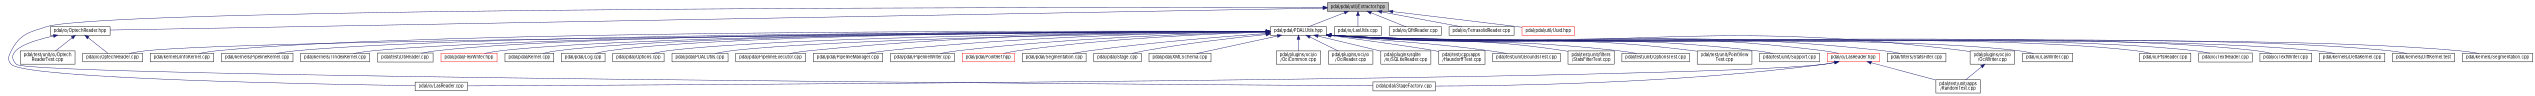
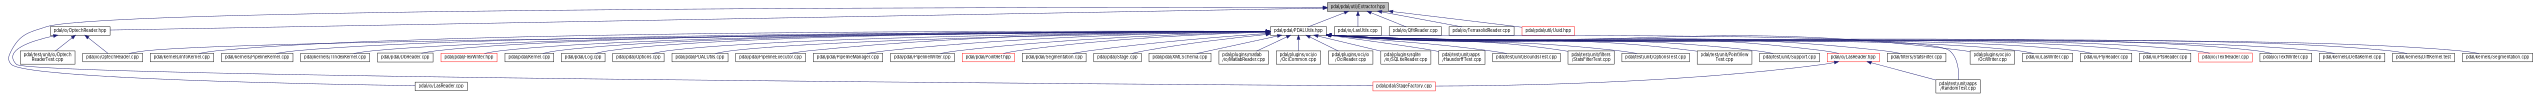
node "pdal/test/DbReader.cpp": label "pdal/test/DbReader.cpp" -> "pdal/pdal/DbReader.cpp"
node "pdal/plugins/matlab /io/MatlabReader.cpp": added
node "pdal/test/cpp/apps /HausdorffTest.cpp": label "pdal/test/cpp/apps /HausdorffTest.cpp" -> "pdal/test/unit/apps /HausdorffTest.cpp"
node "pdal/io/PlyReader.cpp": added
node "pdal/io/TextReader.cpp": color black -> red
edge "pdal/test/unit/apps /RandomTest.cpp" -> "pdal/plugins/oci/io /OciWriter.cpp": now "pdal/test/unit/apps /RandomTest.cpp" -> "pdal/pdal/PDALUtils.hpp"
edge "pdal/io/LasReader.cpp" -> "pdal/io/LasReader.hpp": removed
node "pdal/pdal/StageFactory.cpp": color black -> red
